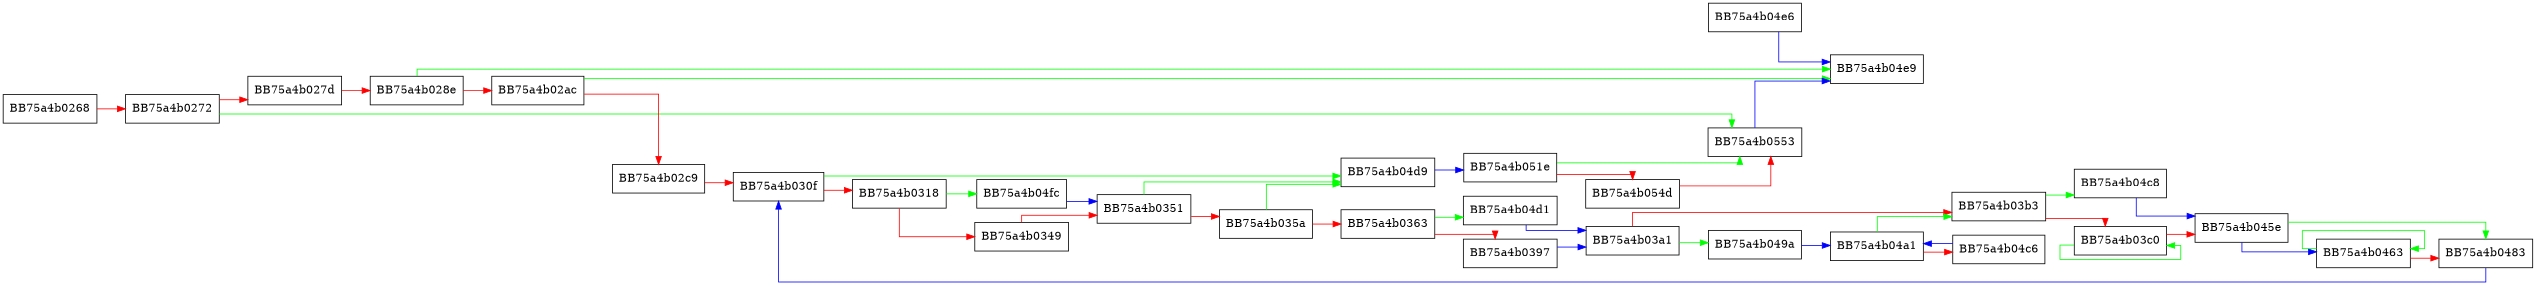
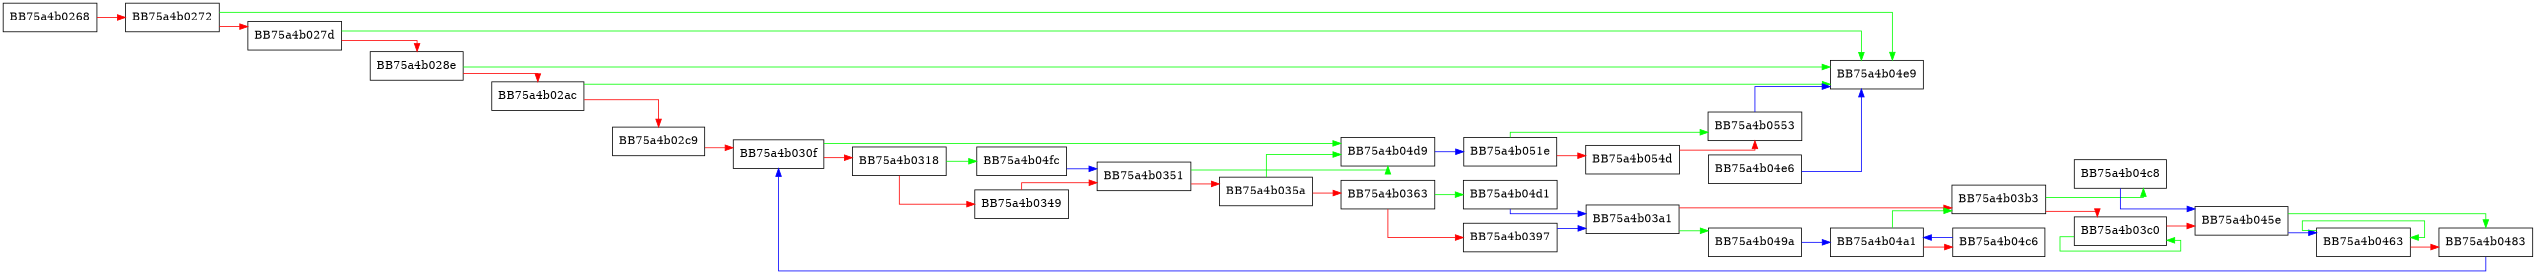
edge "BB75a4b027d" -> "BB75a4b04e9": added
edge "BB75a4b0272" -> "BB75a4b0553": now "BB75a4b0272" -> "BB75a4b04e9"
